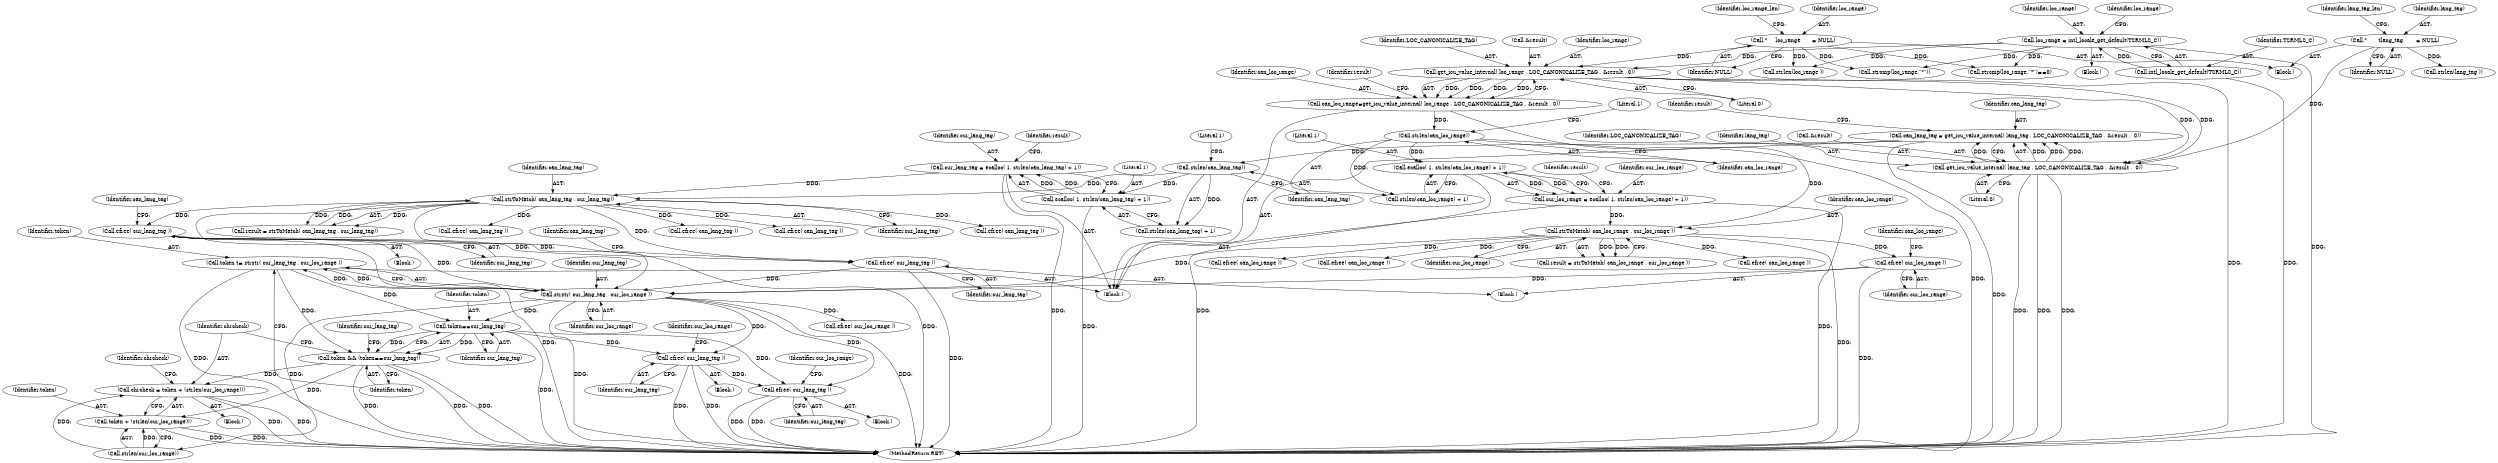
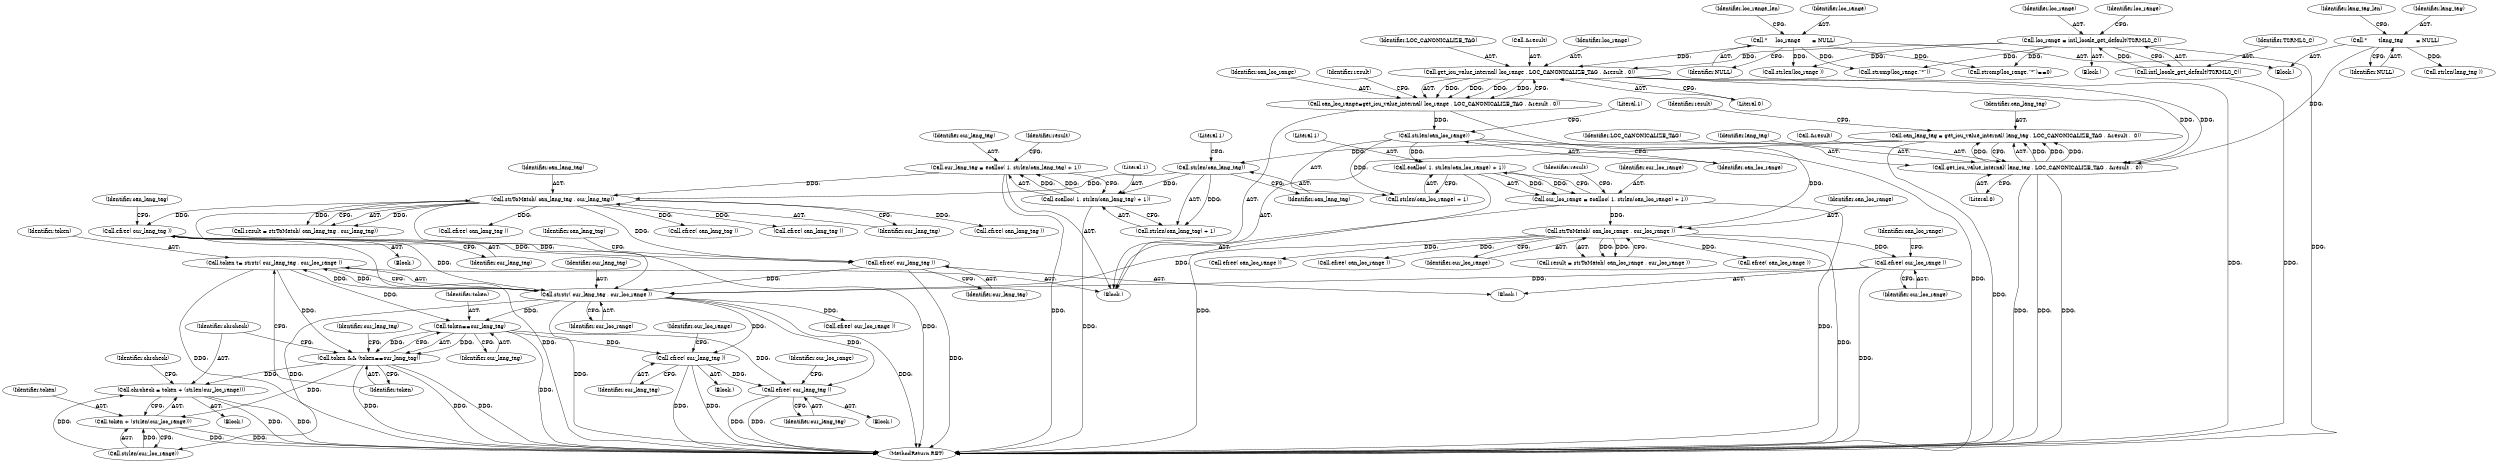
edge "(Call,result = strToMatch( can_lang_tag , cur_lang_tag))" -> "(Call,strToMatch( can_lang_tag , cur_lang_tag))": label "DDG: " -> "CFG: "
